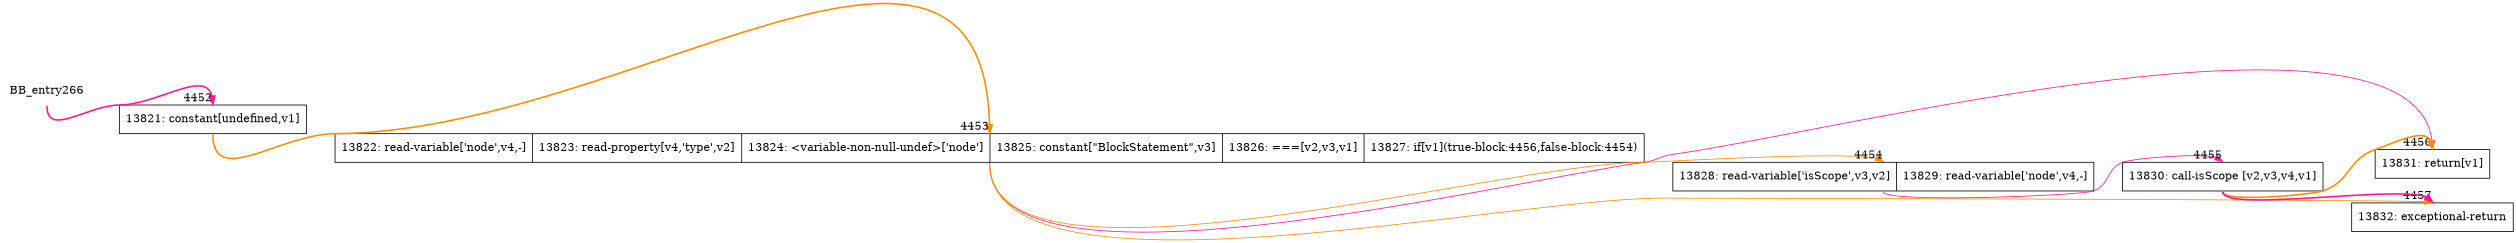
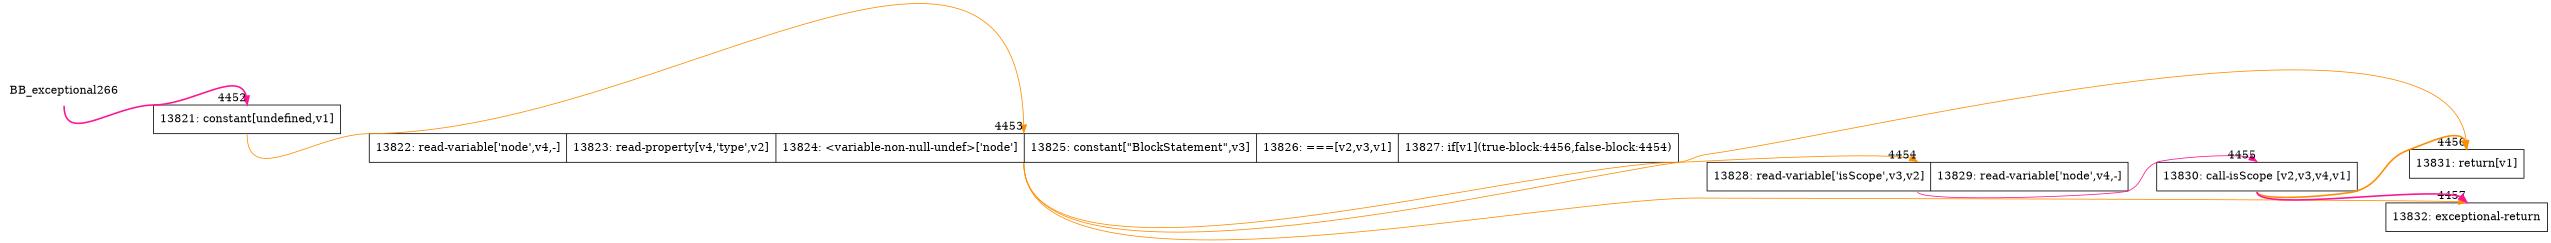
edge "13821: constant[undefined,v1]" -> "13822: read-variable['node',v4,-]": style bold -> solid
node "BB_entry266": label "BB_entry266" -> "BB_exceptional266"
edge "13822: read-variable['node',v4,-]" -> "13831: return[v1]": color deeppink -> darkorange
